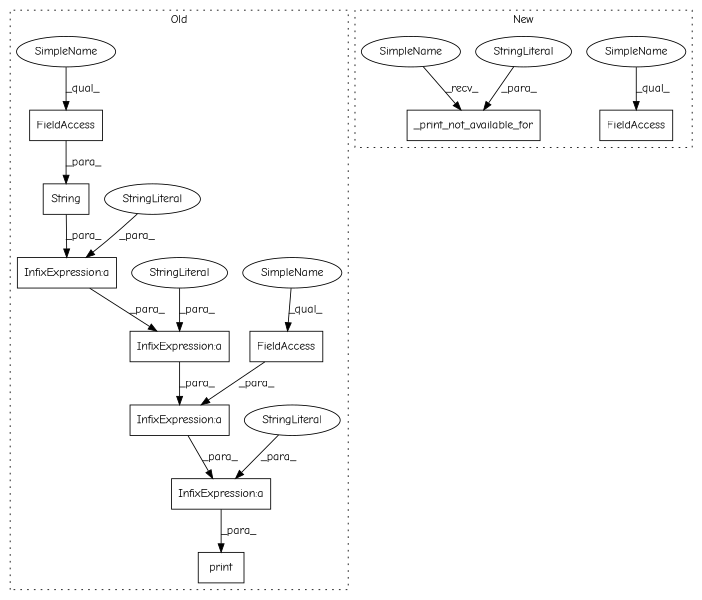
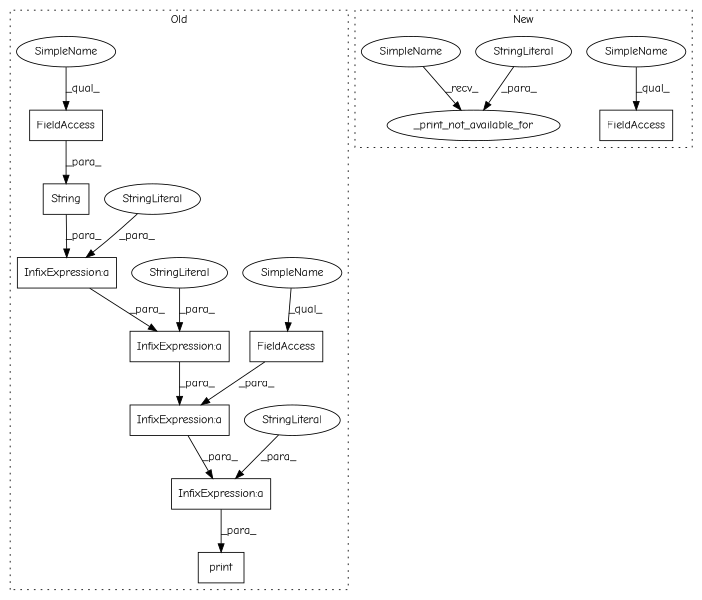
node "_print_not_available_for": shape box -> ellipse
